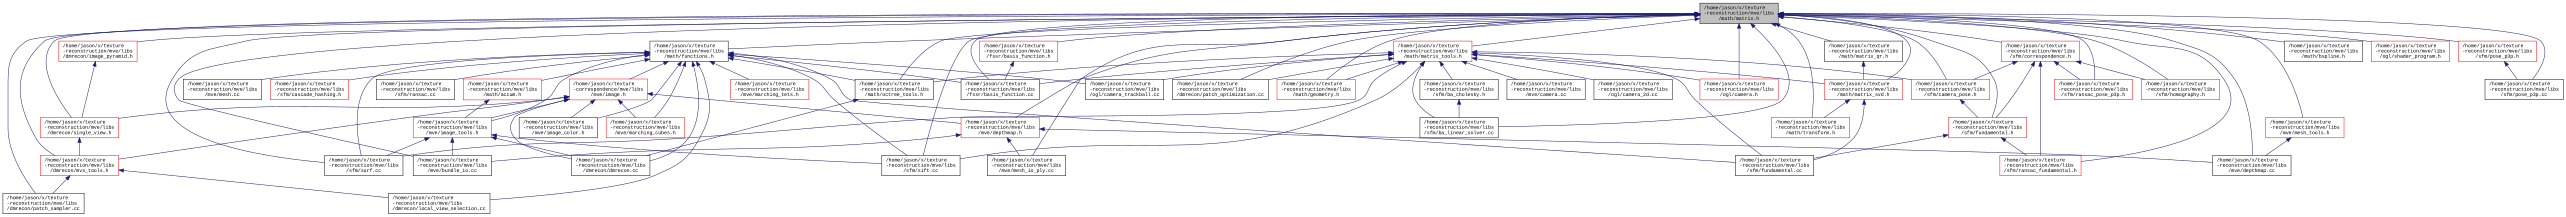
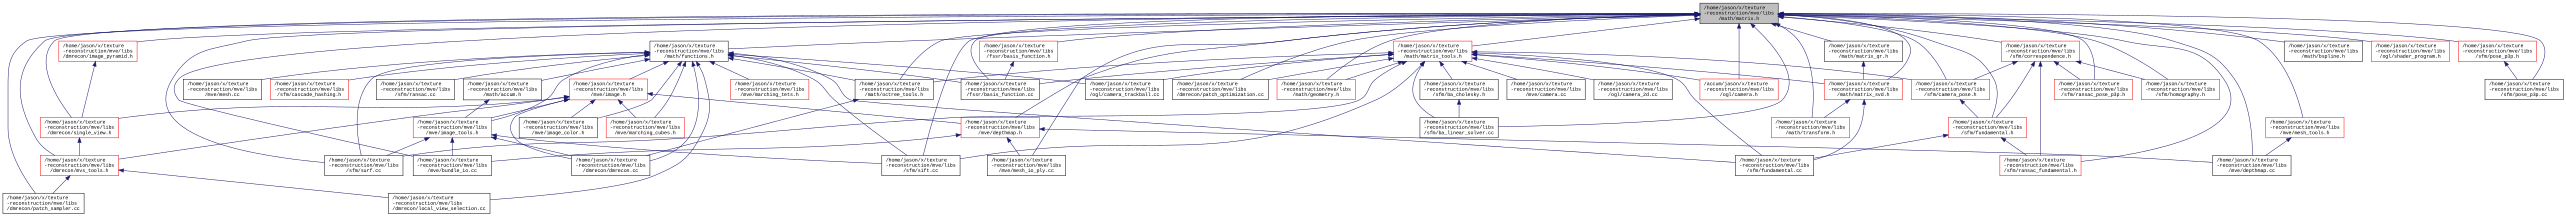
node "/home/jason/x/texture -reconstruction/mve/libs /math/accum.h": color red -> black
node "/home/jason/x/texture -correspondence/mve/libs /mve/image.h": label "/home/jason/x/texture -correspondence/mve/libs /mve/image.h" -> "/home/jason/x/texture -reconstruction/mve/libs /mve/image.h"
node "/home/jason/x/texture -reconstruction/mve/libs /ogl/camera.h": label "/home/jason/x/texture -reconstruction/mve/libs /ogl/camera.h" -> "/accum/jason/x/texture -reconstruction/mve/libs /ogl/camera.h"
